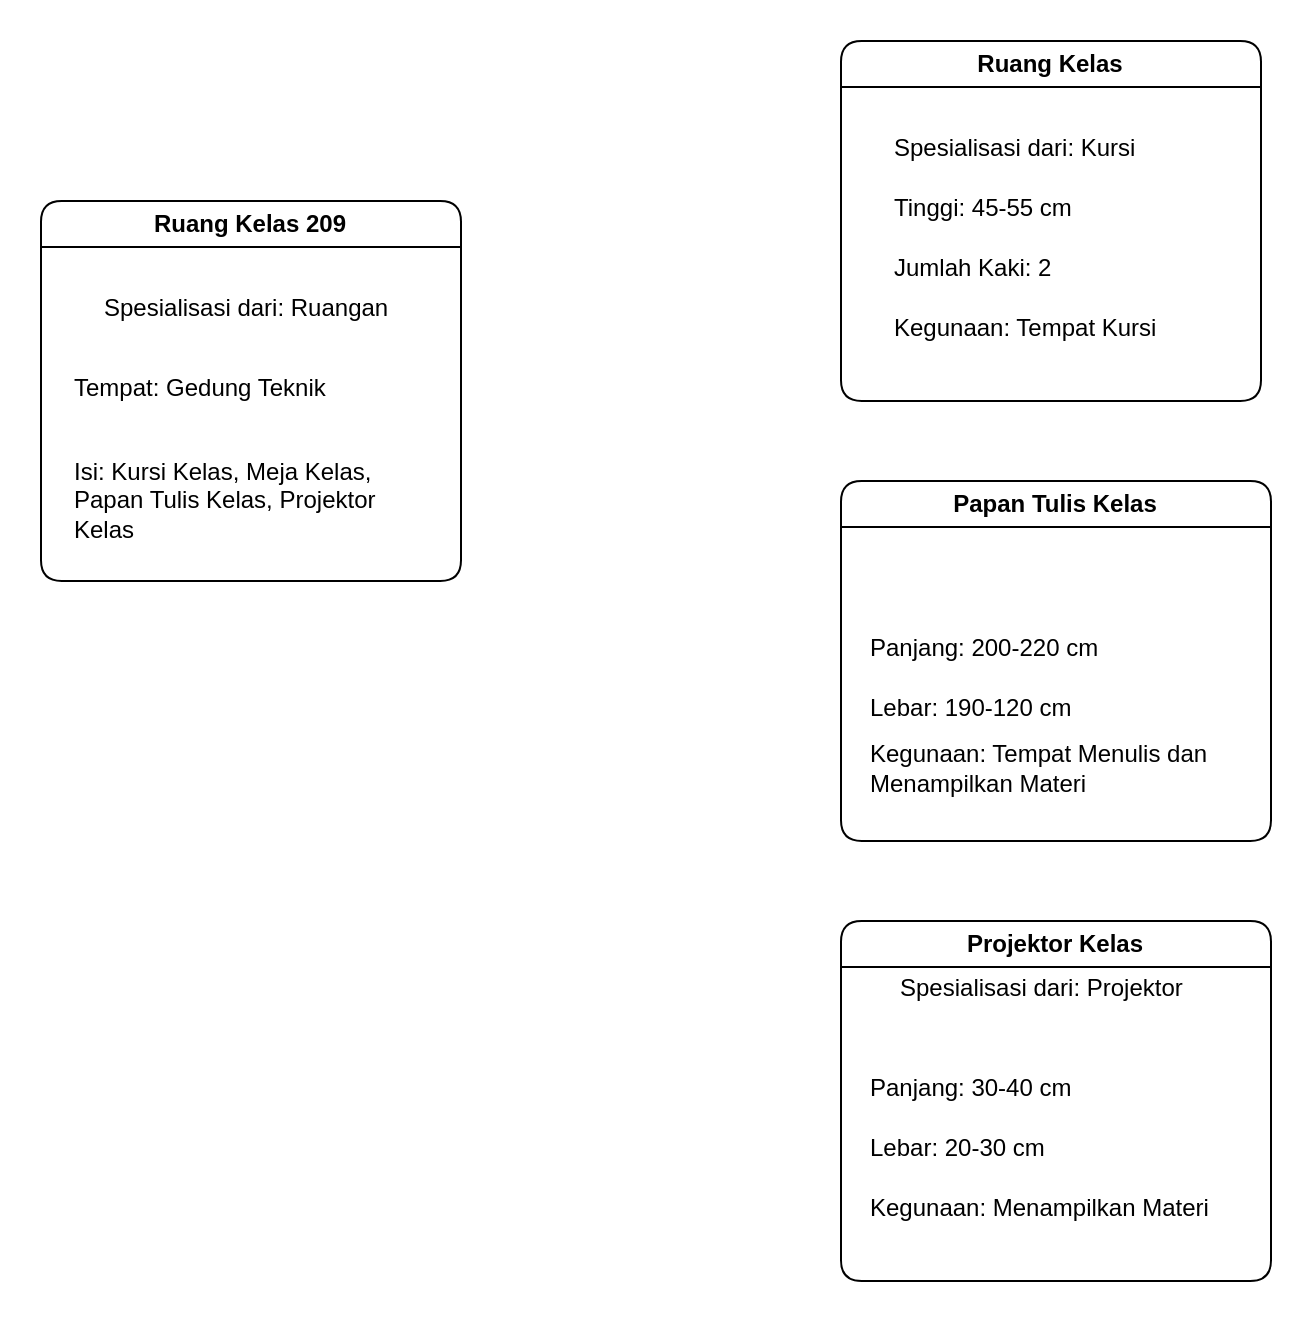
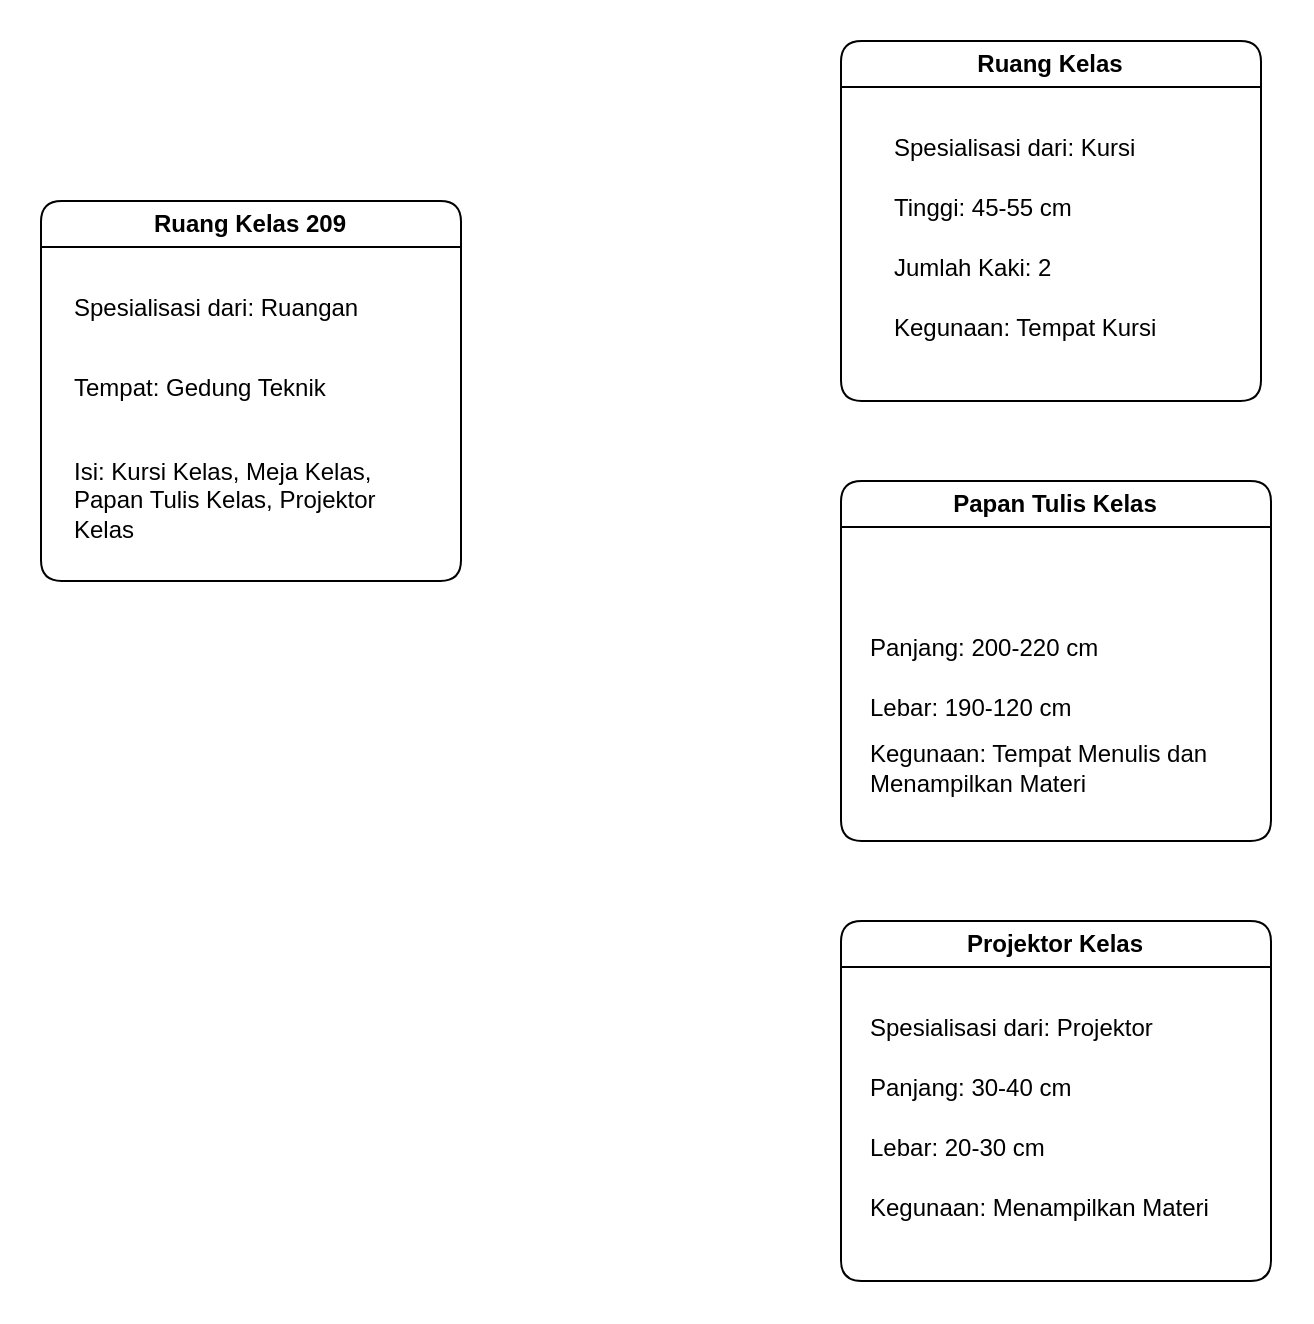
node "Spesialisasi dari: Ruangan": moved (271, 309) -> (241, 309)
node "Spesialisasi dari: Projektor": moved (1056, 989) -> (1026, 1029)
